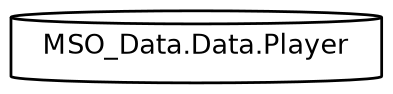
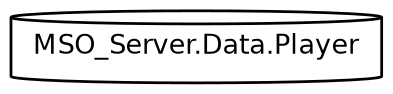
node "MSO_Data.Data.Player": label "MSO_Data.Data.Player" -> "MSO_Server.Data.Player"
